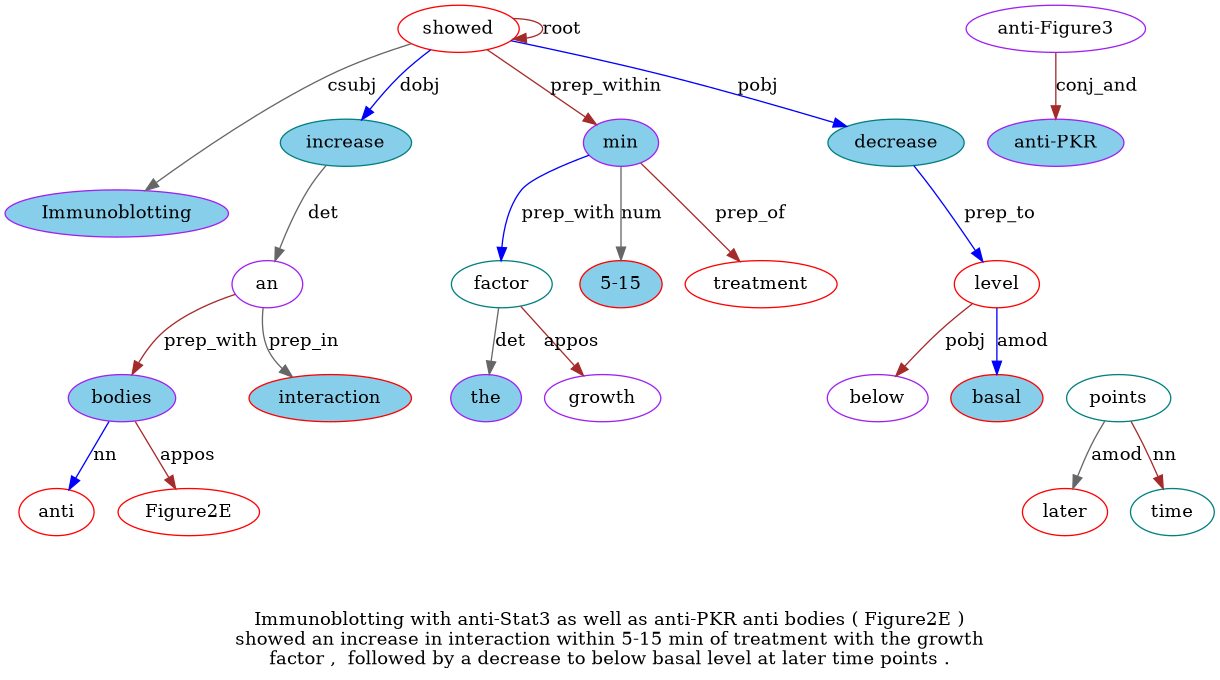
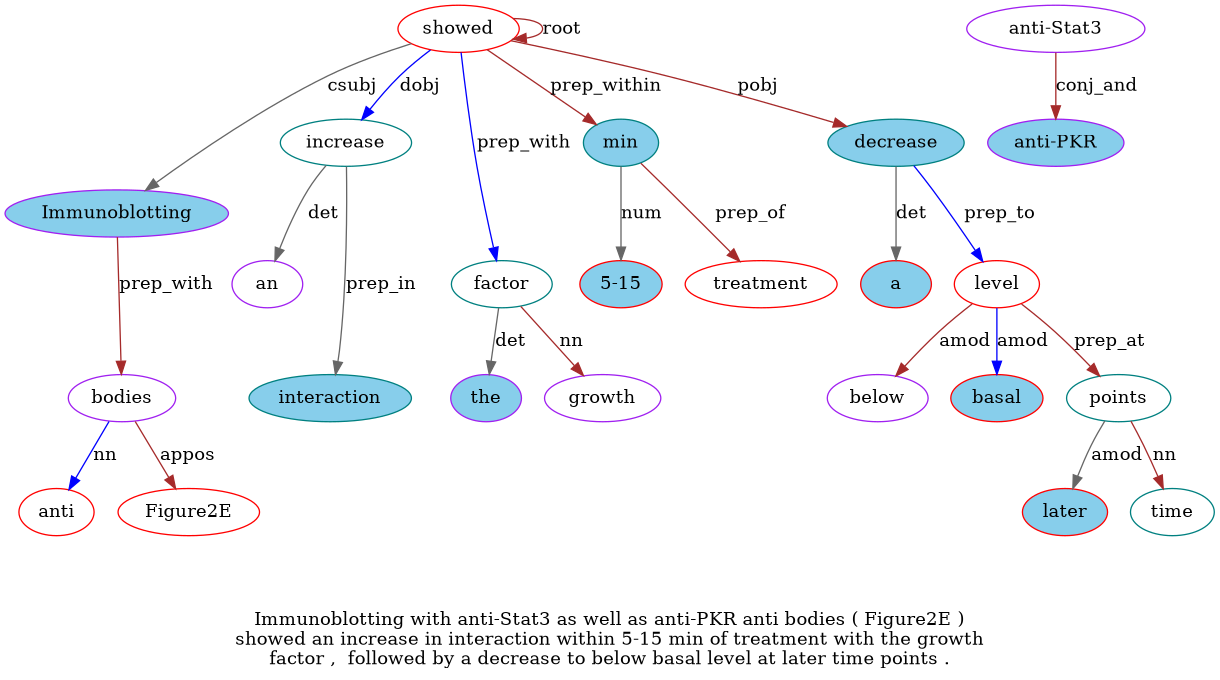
node "anti-Figure3": label "anti-Figure3" -> "anti-Stat3"
edge "showed" -> "decrease": color blue -> brown
node "increase": fillcolor skyblue -> white
node "min": color purple -> teal
edge "min" -> "factor": now "showed" -> "factor"
node "a": added
edge "an" -> "bodies": now "Immunoblotting" -> "bodies"
edge "level" -> "points": added, label "prep_at"
edge "an" -> "interaction": now "increase" -> "interaction"
edge "factor" -> "growth": label "appos" -> "nn"
edge "level" -> "below": label "pobj" -> "amod"
node "bodies": fillcolor skyblue -> white
node "interaction": color red -> teal
node "later": fillcolor white -> skyblue
